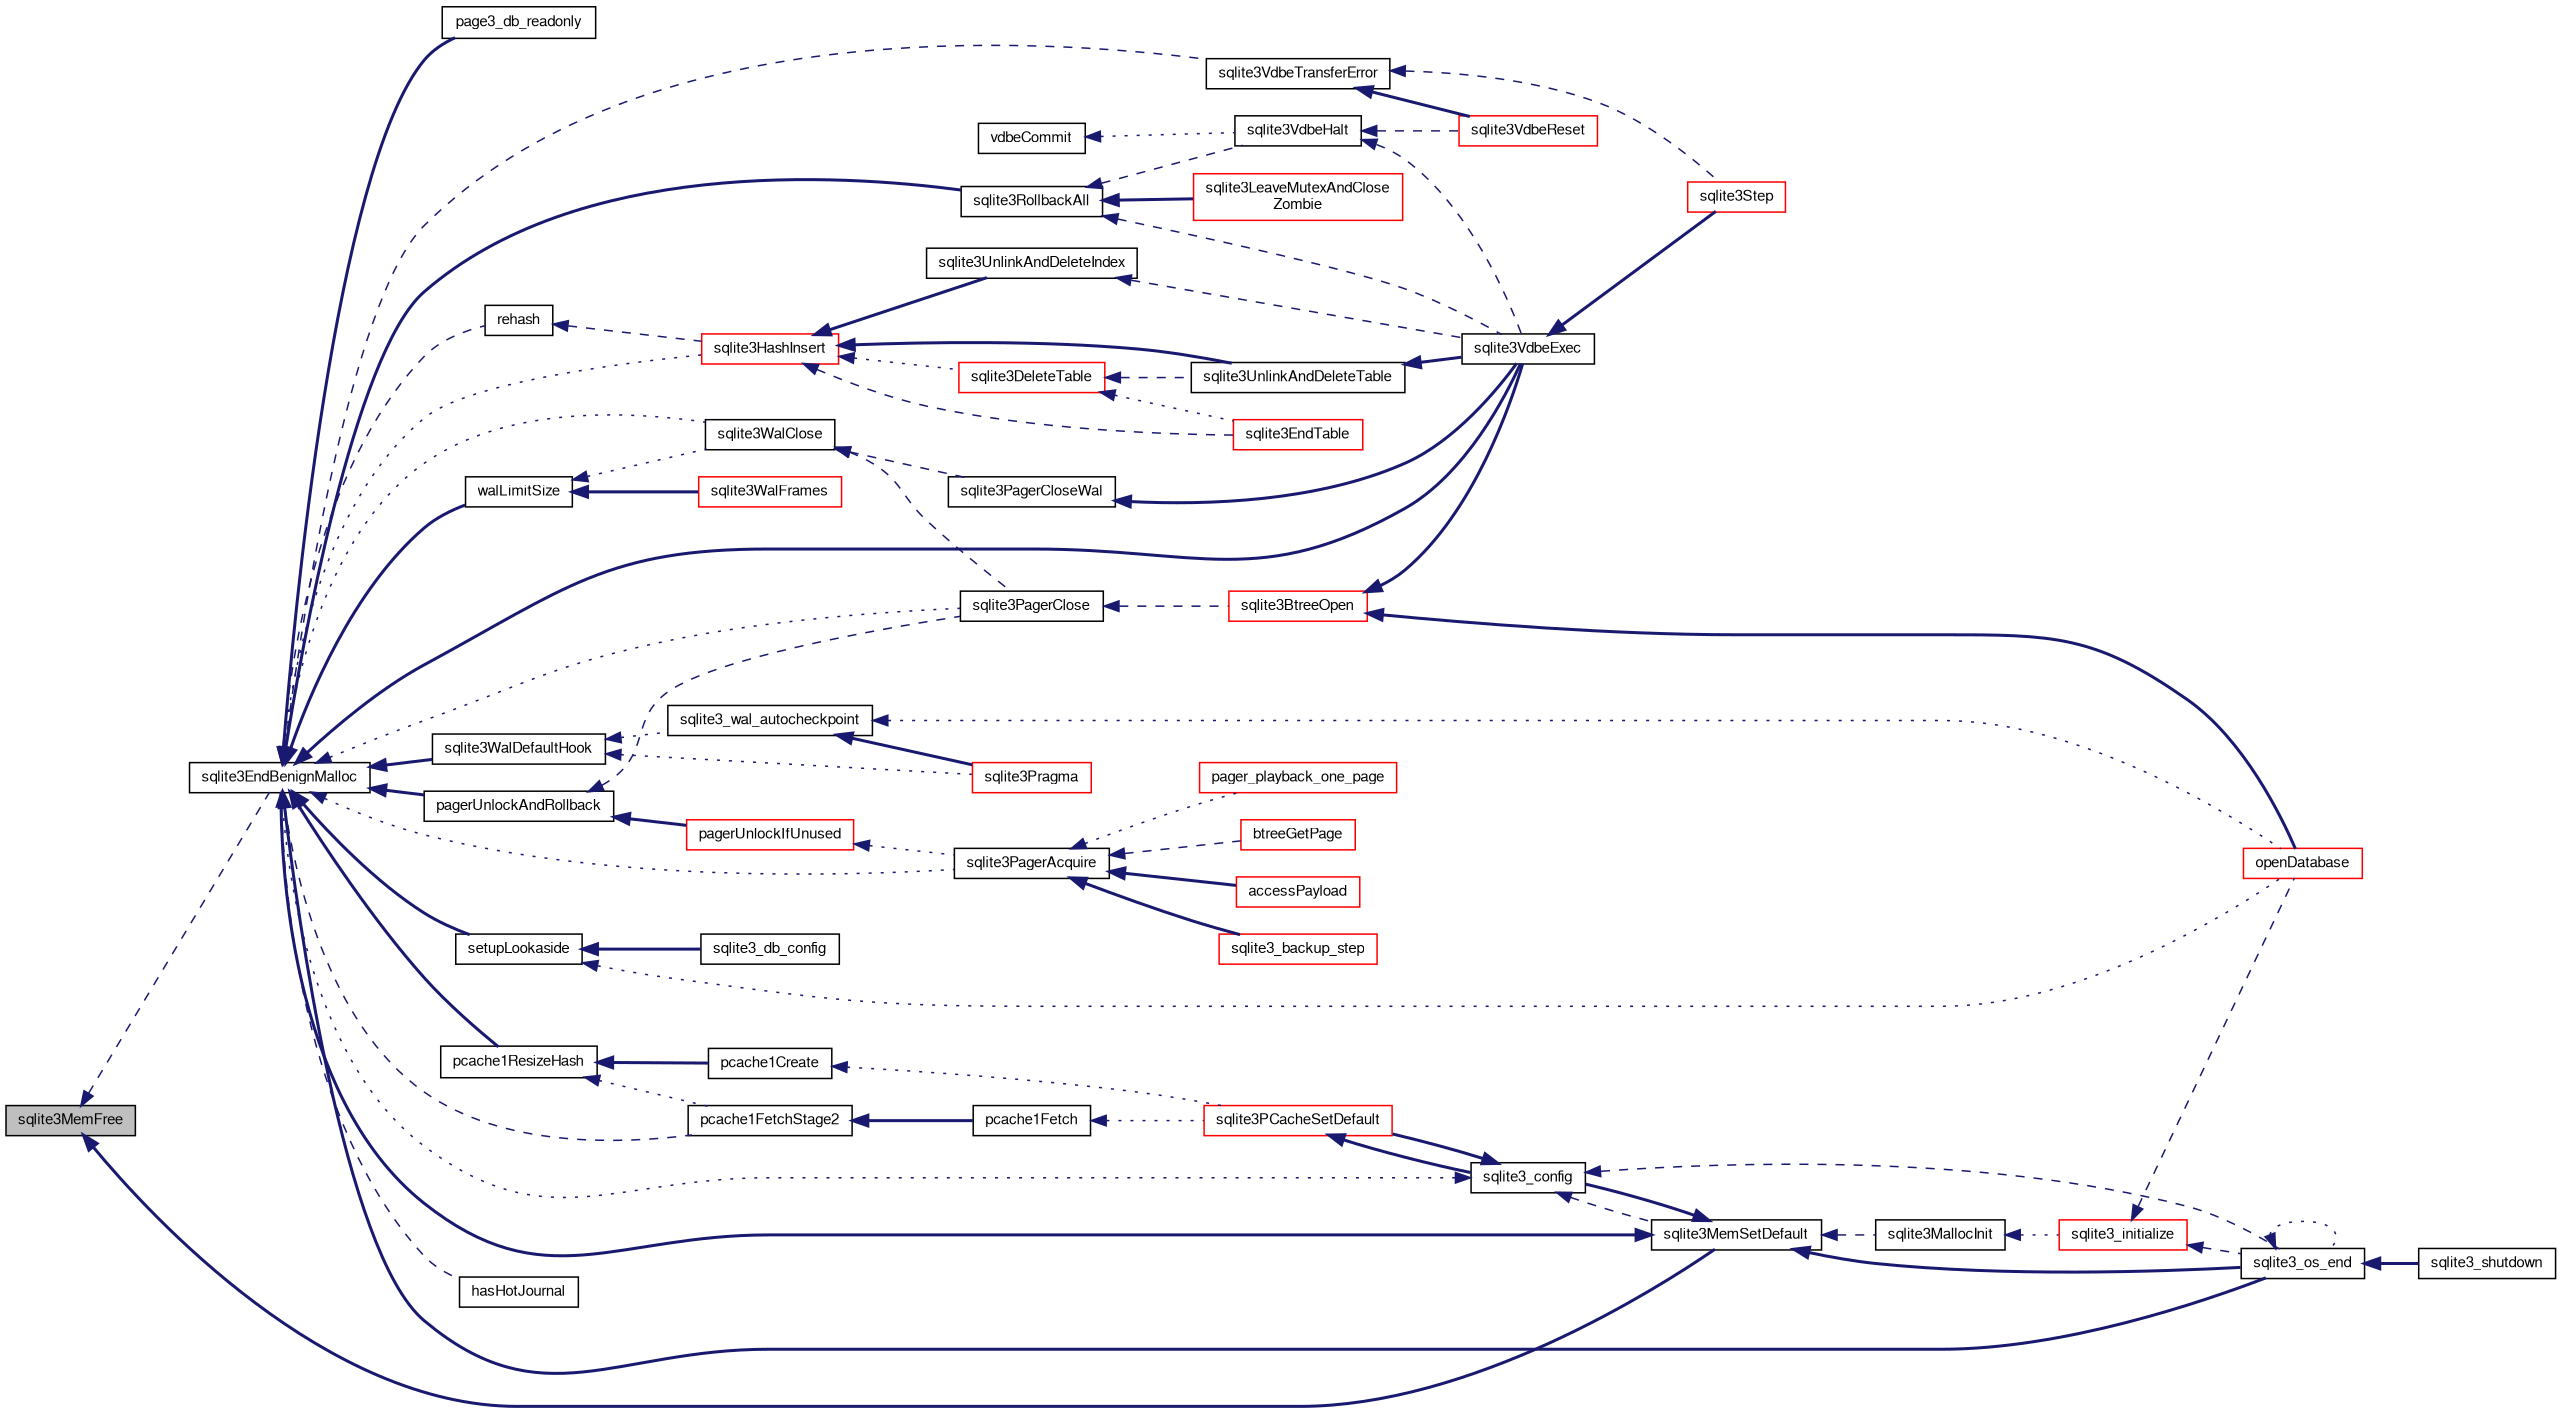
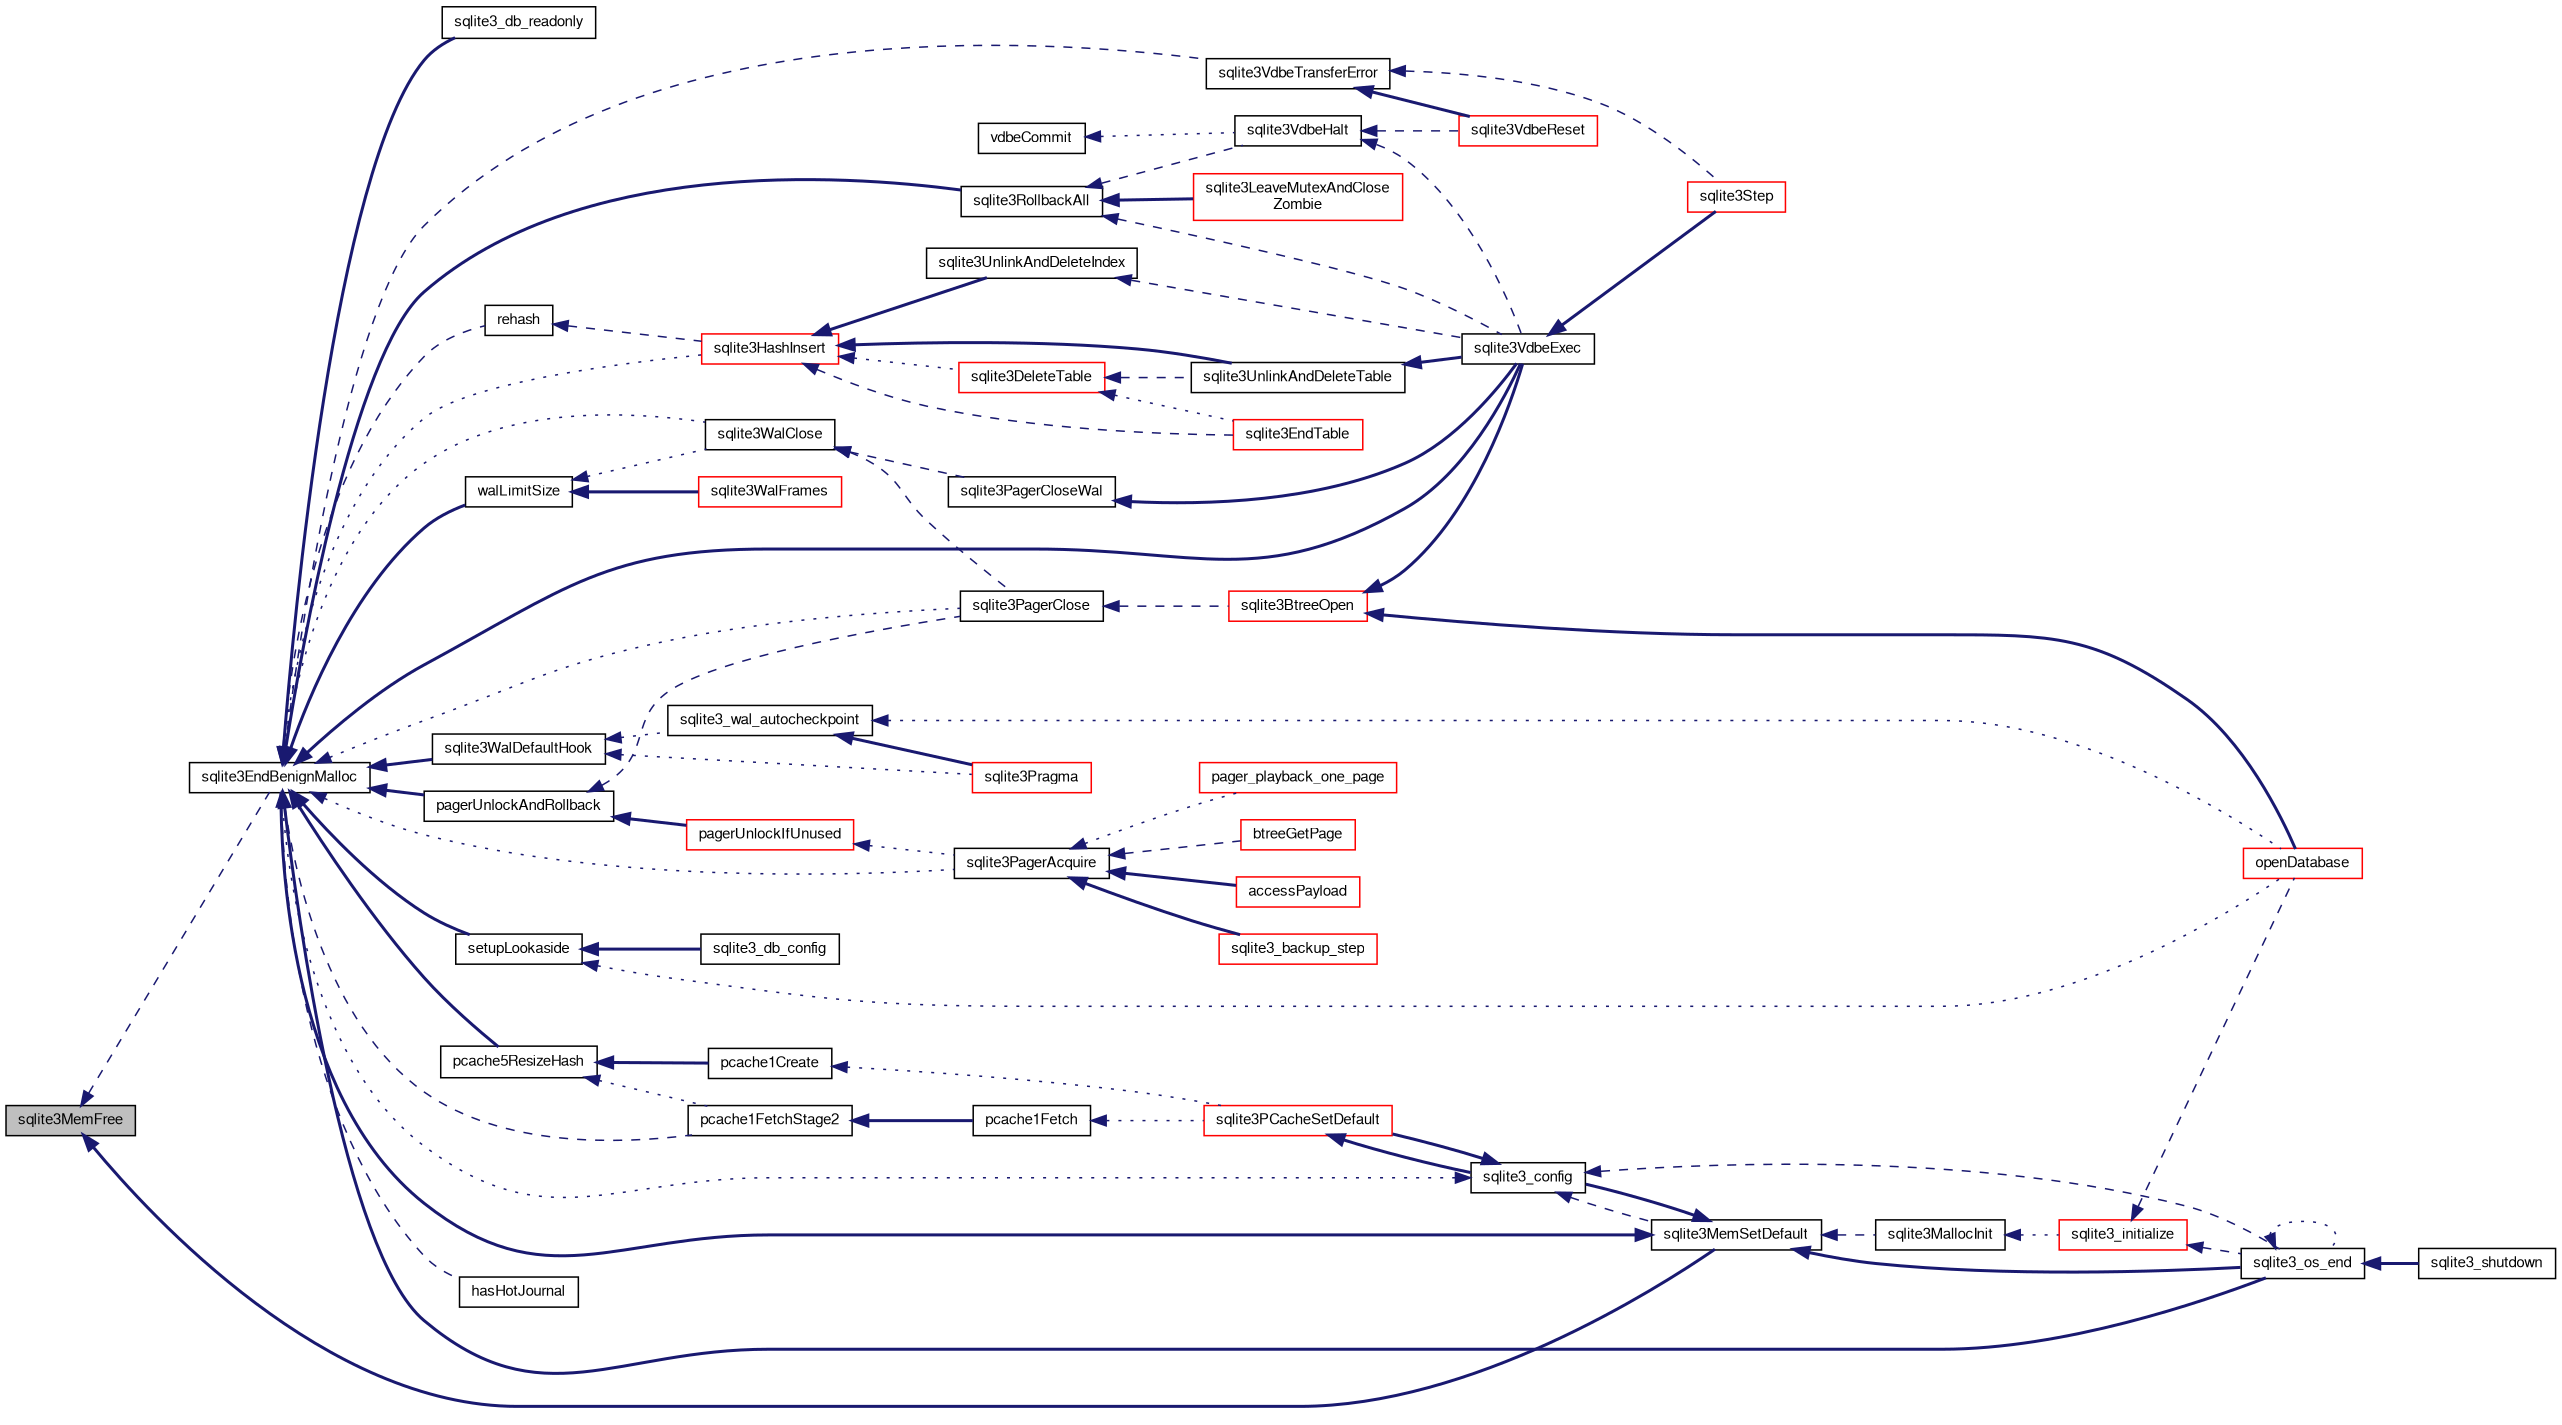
node "page3_db_readonly": label "page3_db_readonly" -> "sqlite3_db_readonly"
node "pcache1ResizeHash": label "pcache1ResizeHash" -> "pcache5ResizeHash"
